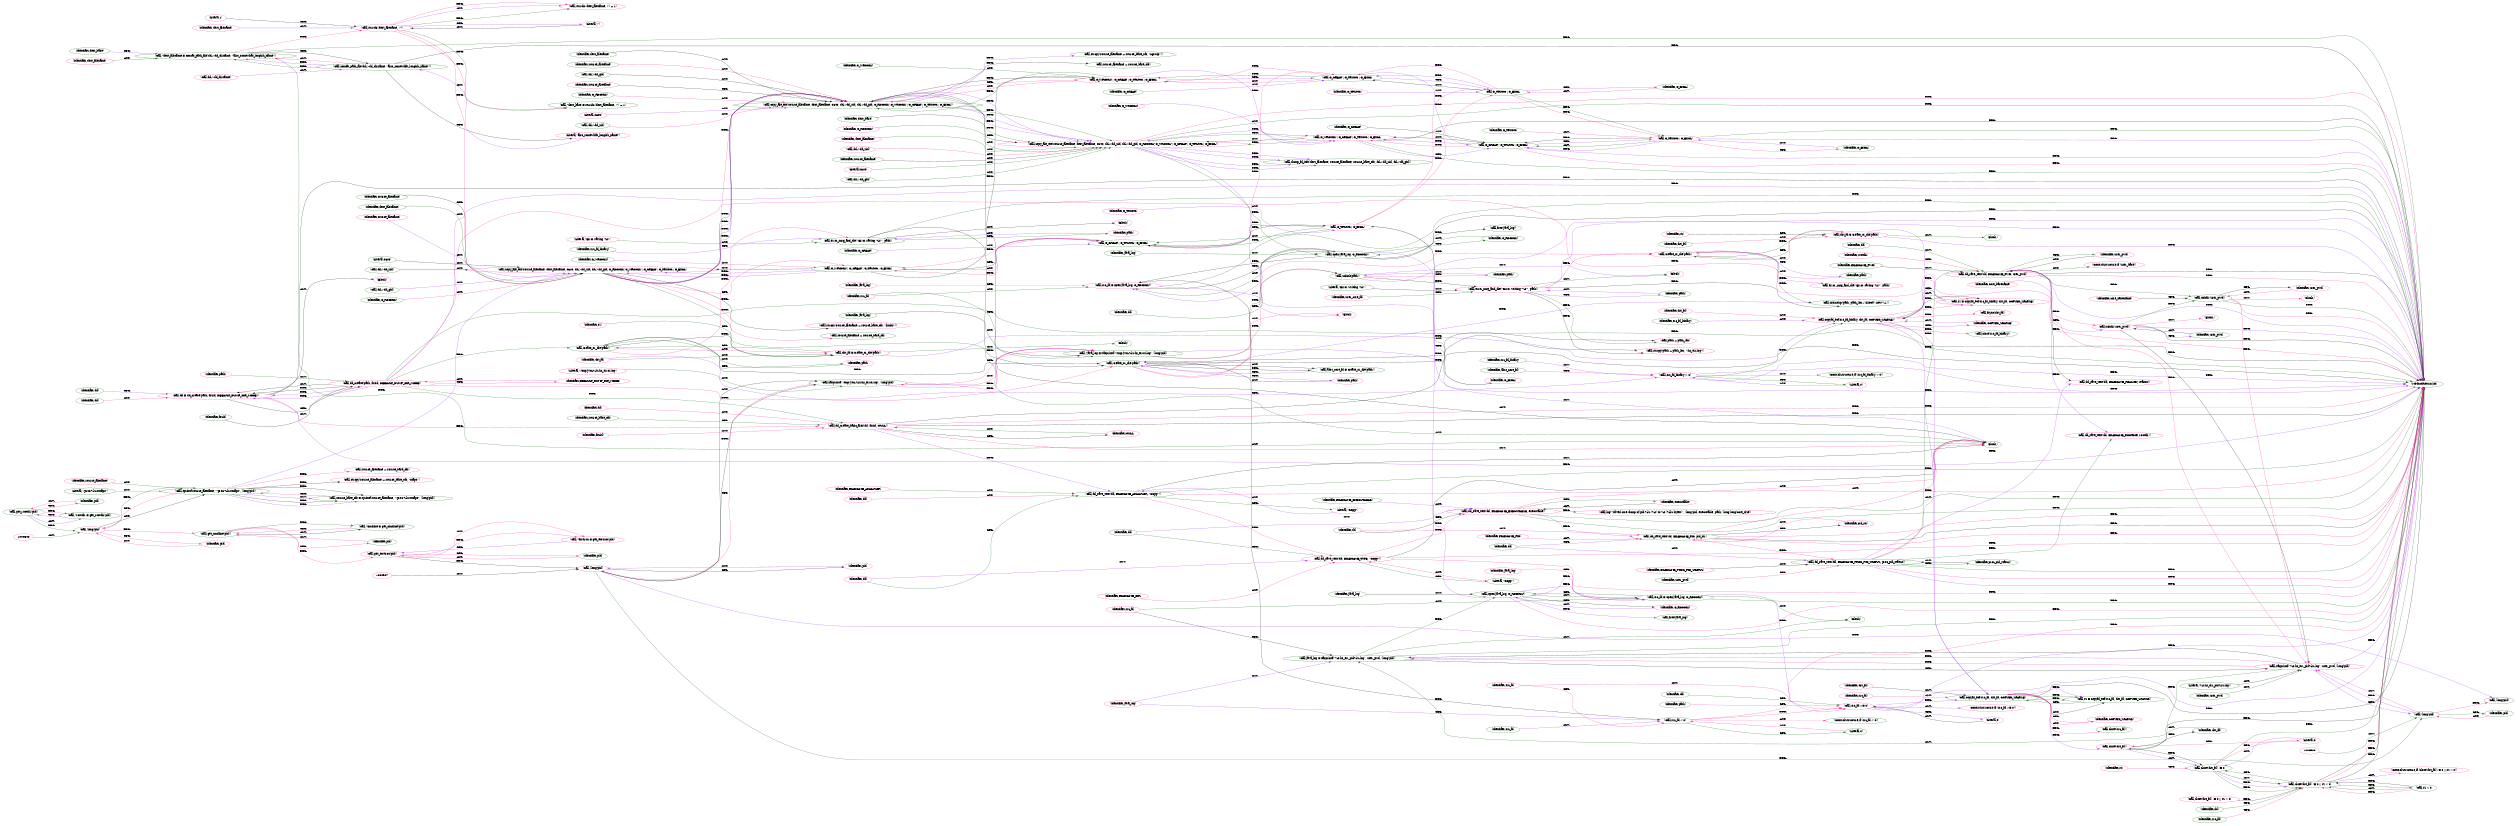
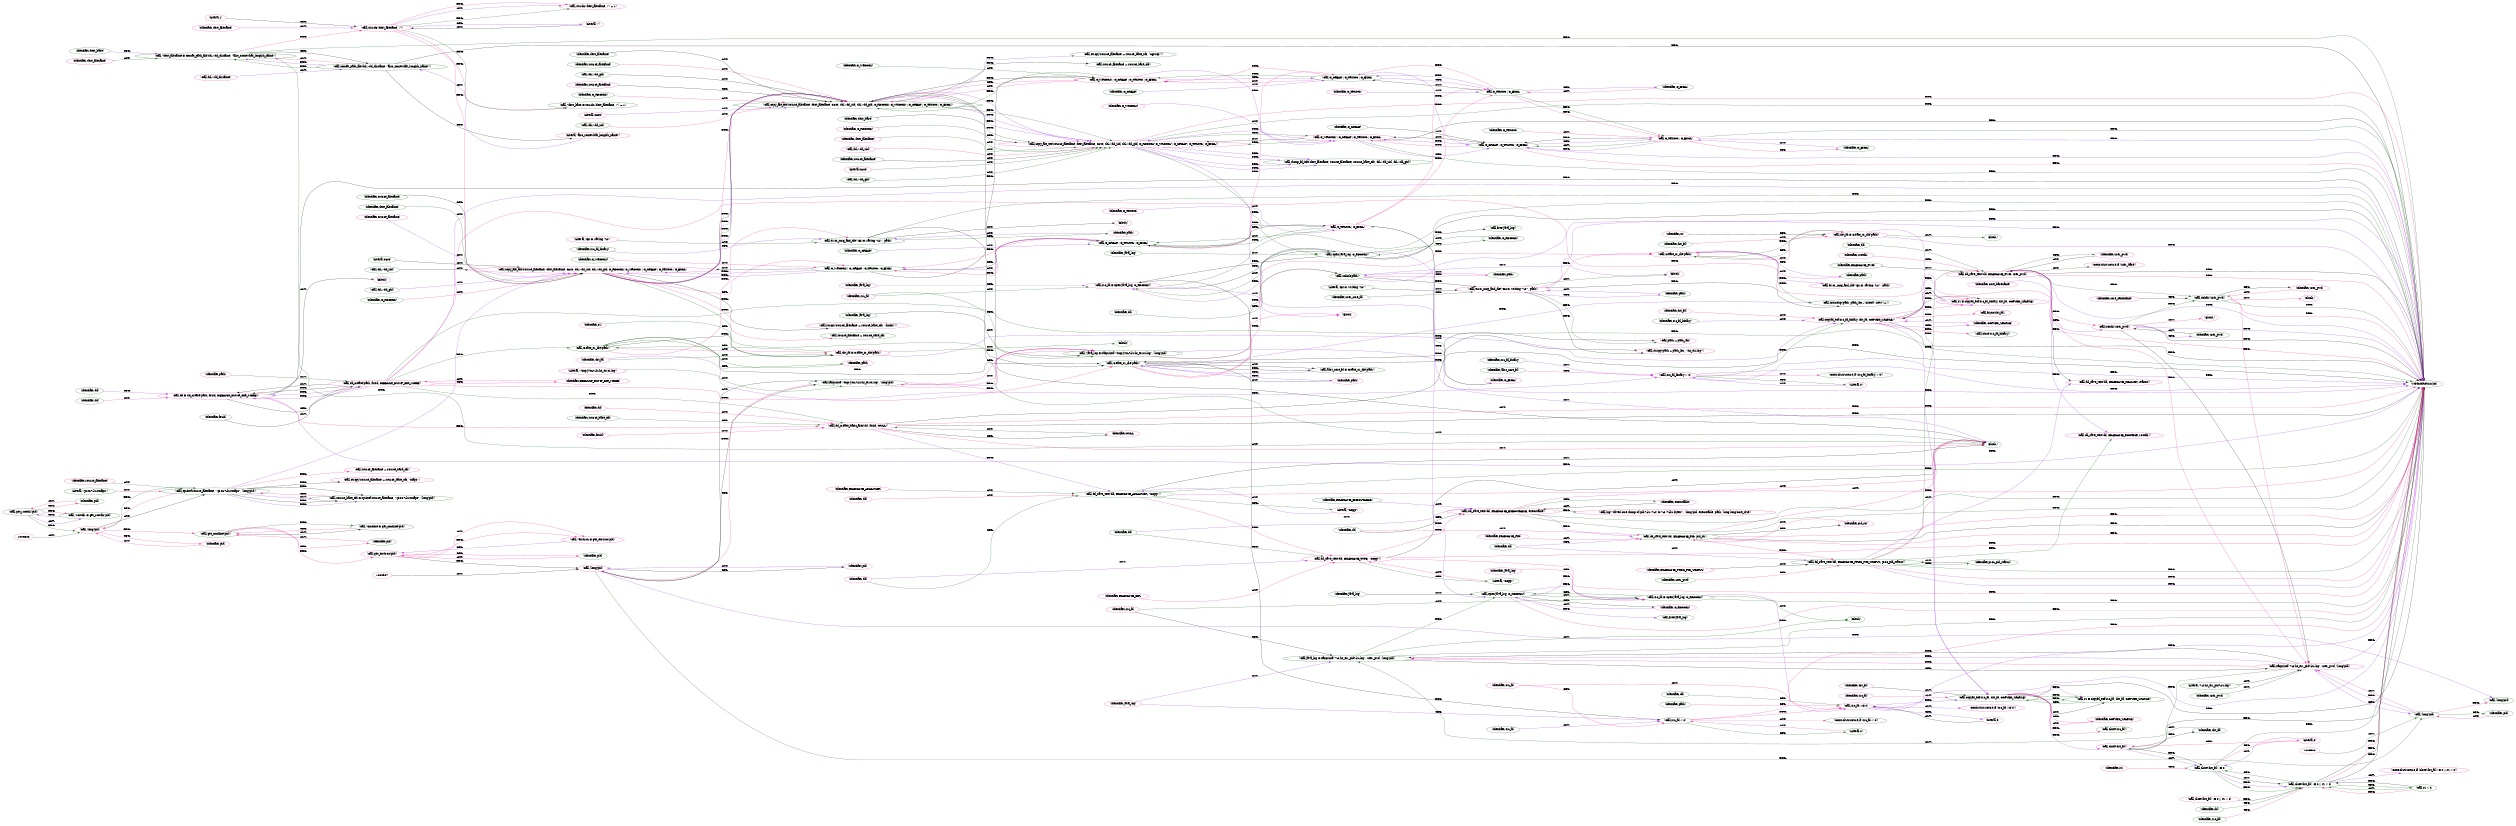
node "(Identifier,user_core_fd)": color deeppink -> darkgreen
